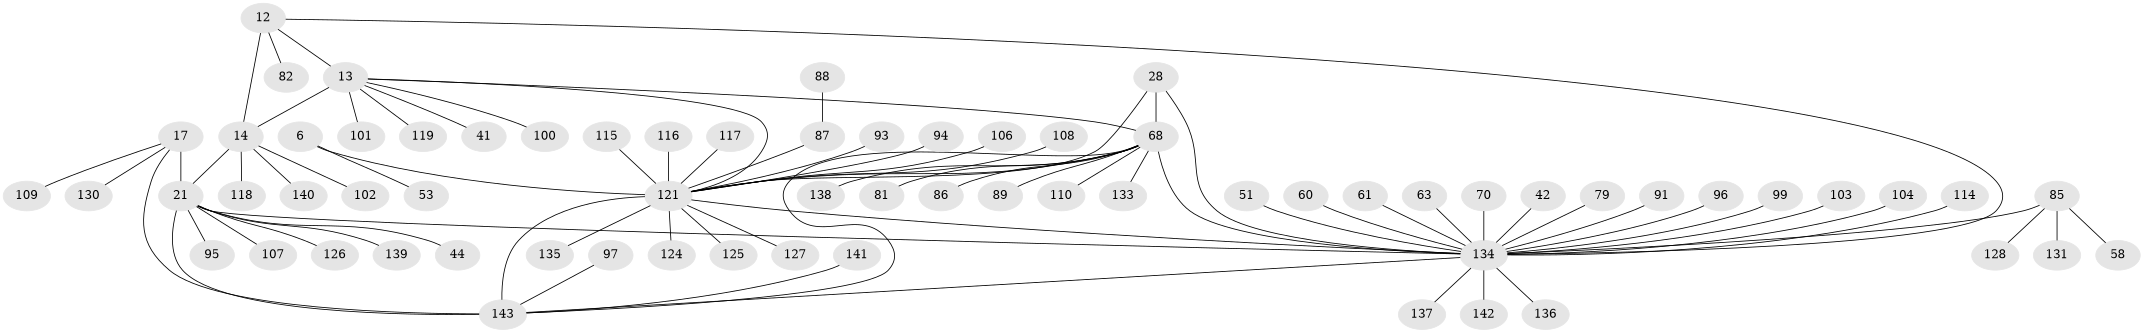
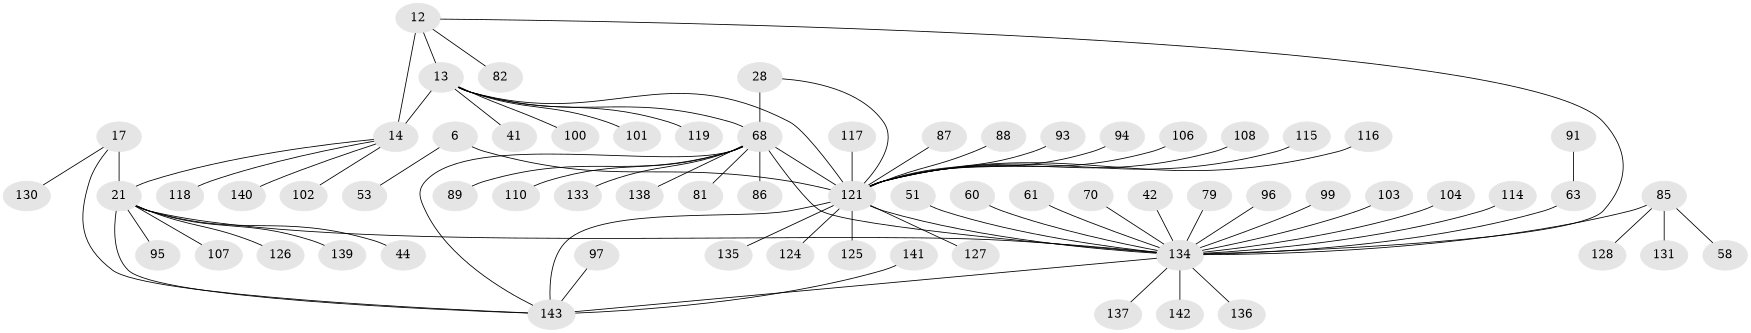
edge "88" -- "87": now "88" -- "121"
node "109": removed
edge "28" -- "134": removed
edge "91" -- "134": now "91" -- "63"
